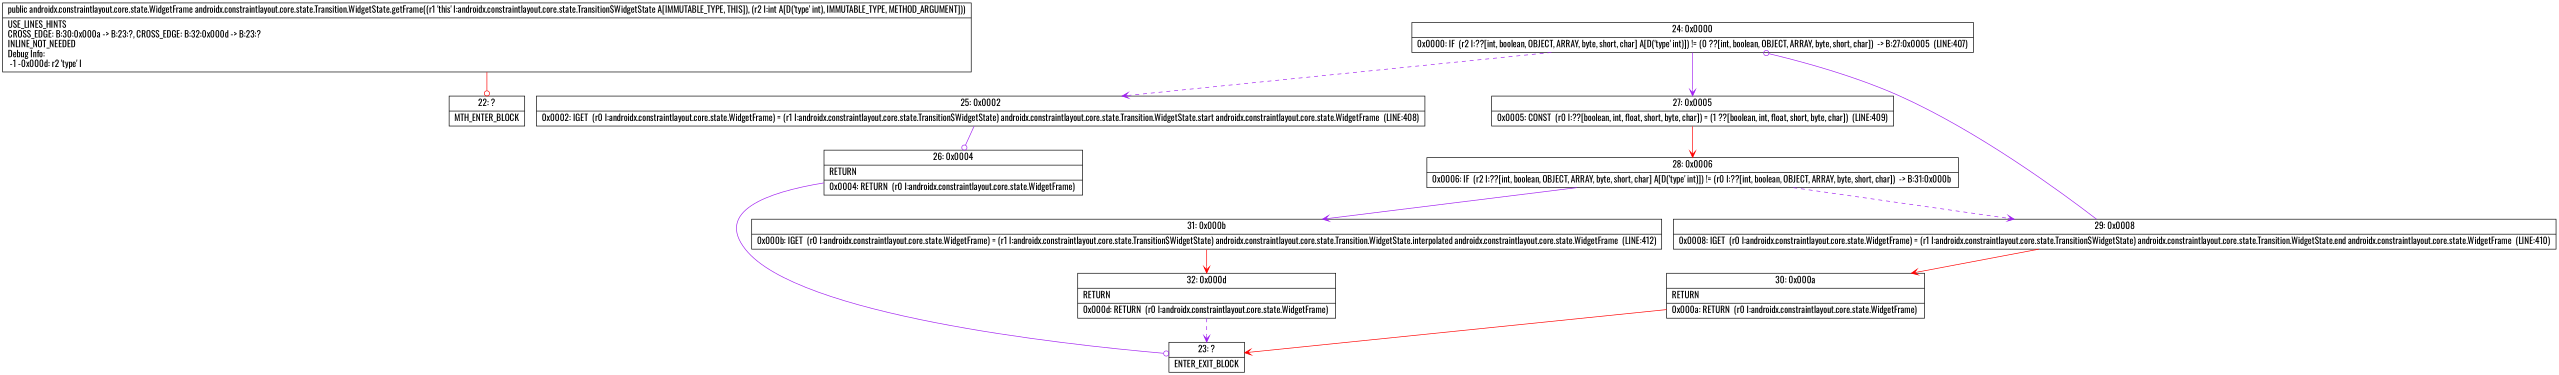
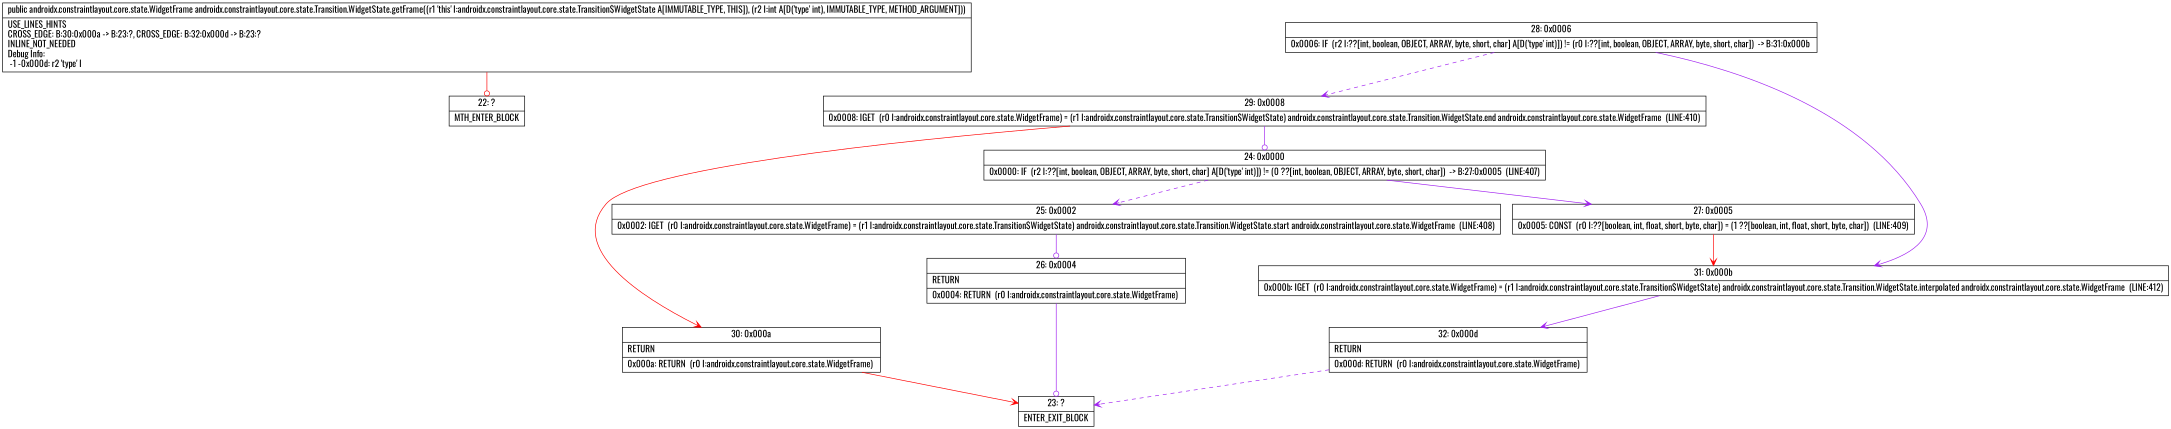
edge "27: 0x0005" -> "28: 0x0006": now "27: 0x0005" -> "31: 0x000b"
edge "31: 0x000b" -> "32: 0x000d": color red -> purple
